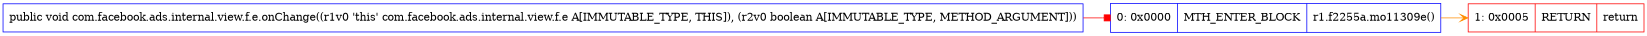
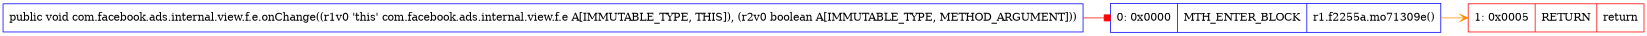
node "0: 0x0000": text "r1.f2255a.mo11309e()" -> "r1.f2255a.mo71309e()"
